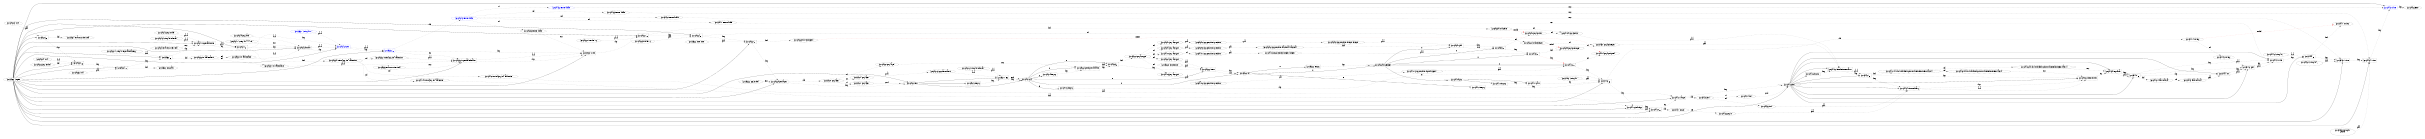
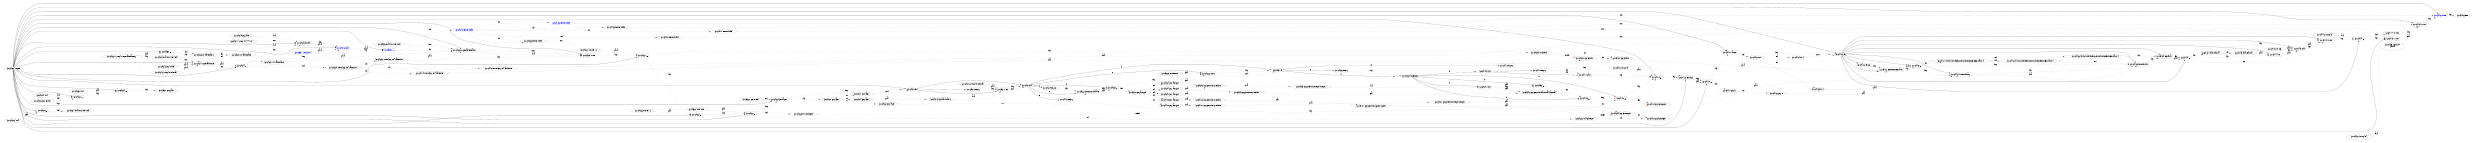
node "(32139414)str(sep)": removed
edge "(32139396)Any.precision.fractional(fractional)" -> "(32139397)Add": reversed
edge "(32139400)Any(ac_type)" -> "(32139401)Any.precision(precision)": label "ref" -> "qual"
